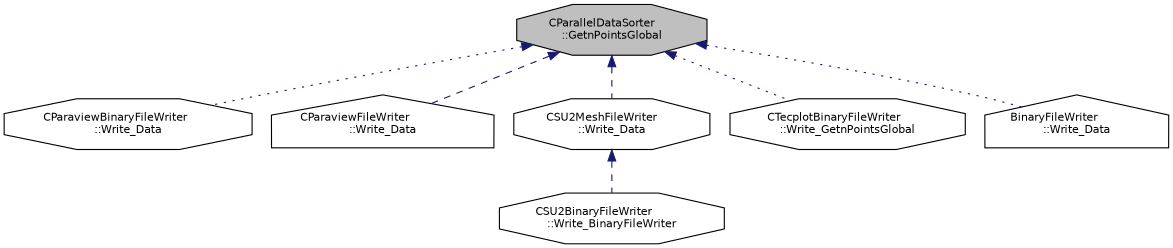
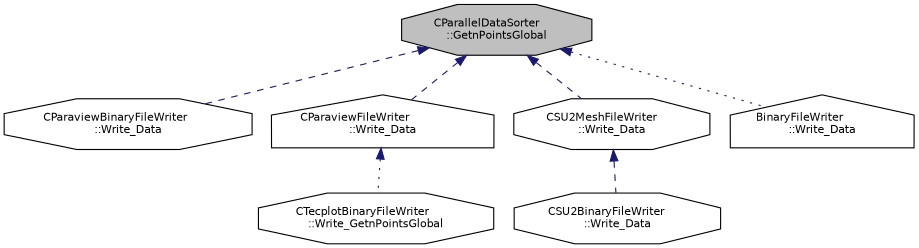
edge "CParaviewBinaryFileWriter ::Write_Data" -> "CParallelDataSorter ::GetnPointsGlobal": style dotted -> dashed
edge "CTecplotBinaryFileWriter ::Write_GetnPointsGlobal" -> "CParallelDataSorter ::GetnPointsGlobal": now "CTecplotBinaryFileWriter ::Write_GetnPointsGlobal" -> "CParaviewFileWriter ::Write_Data"
node "CSU2BinaryFileWriter ::Write_BinaryFileWriter": label "CSU2BinaryFileWriter ::Write_BinaryFileWriter" -> "CSU2BinaryFileWriter ::Write_Data"
